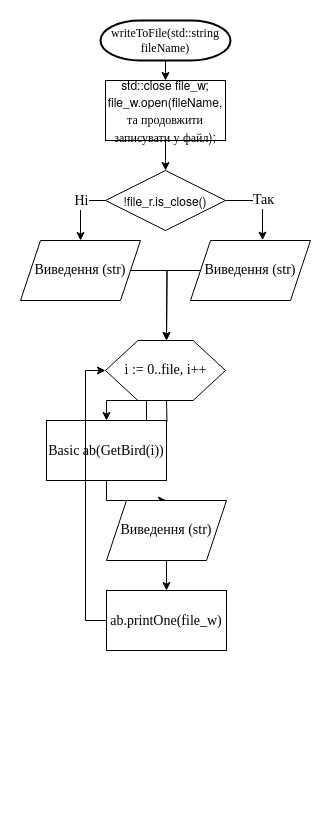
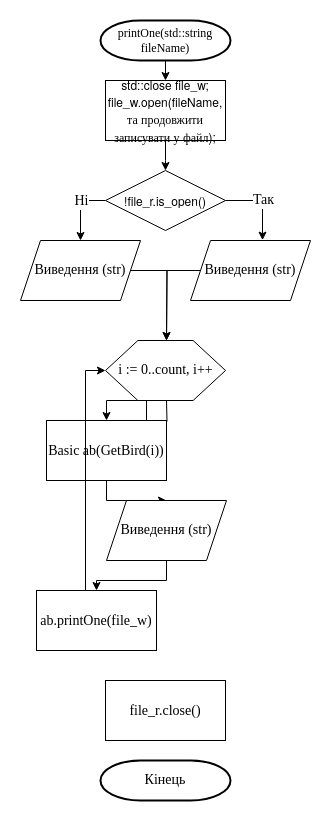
node "writeToFile(std::string fileName)": label "writeToFile(std::string fileName)" -> "printOne(std::string fileName)"
node "!file_r.is_close()": label "!file_r.is_close()" -> "!file_r.is_open()"
node "i := 0..file, i++": label "i := 0..file, i++" -> "i := 0..count, i++"
node "ab.printOne(file_w)": moved (167, 621) -> (97, 621)
node "file_r.close()": added
node "Кінець": added
